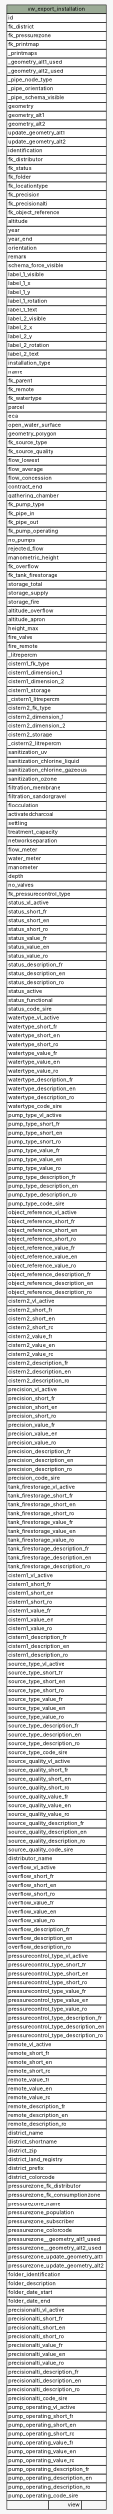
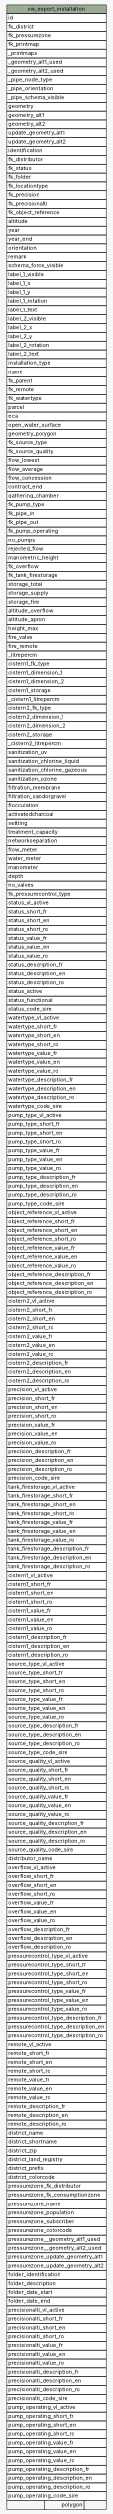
node "vw_export_installation": text "view" -> "polygon"
